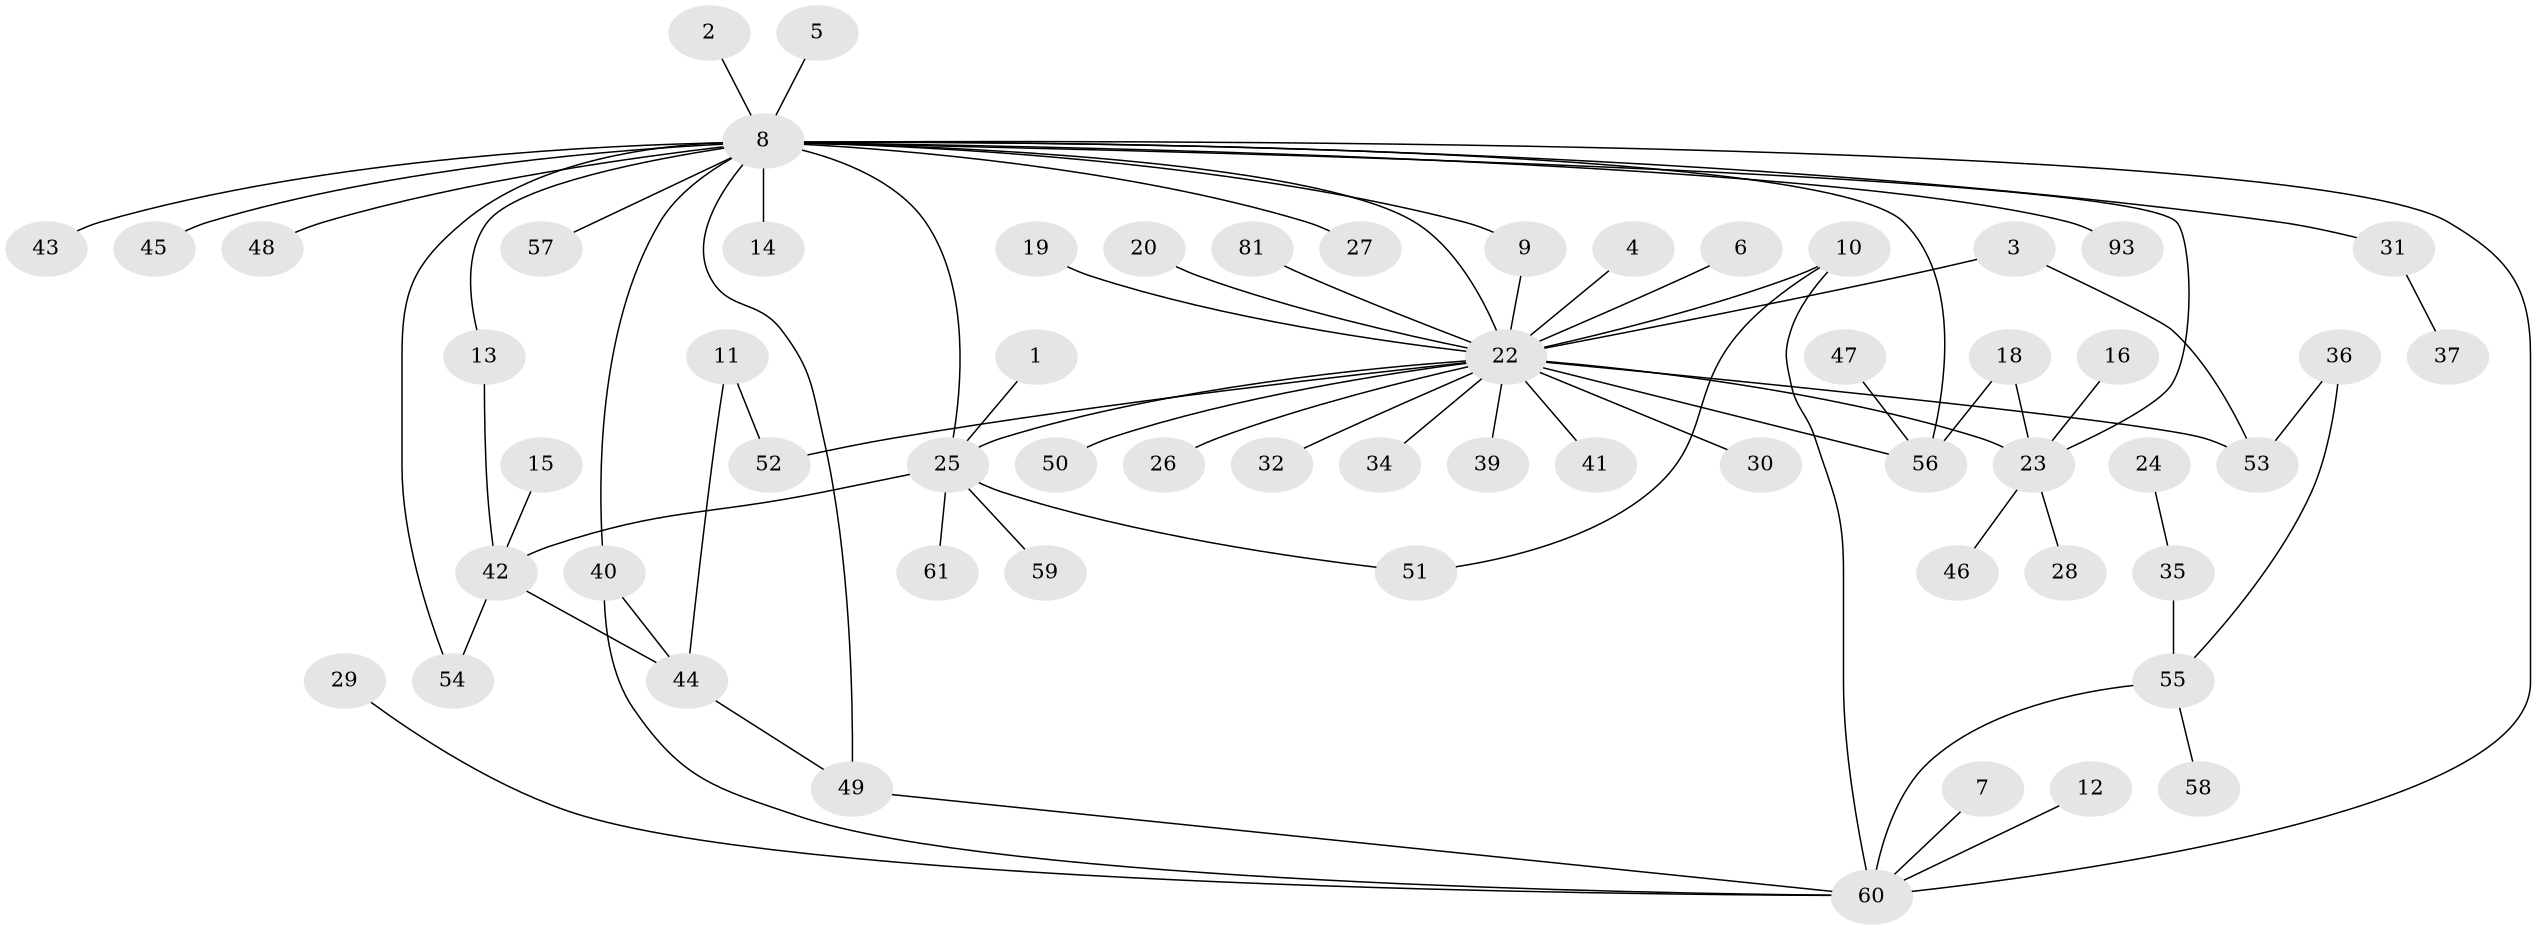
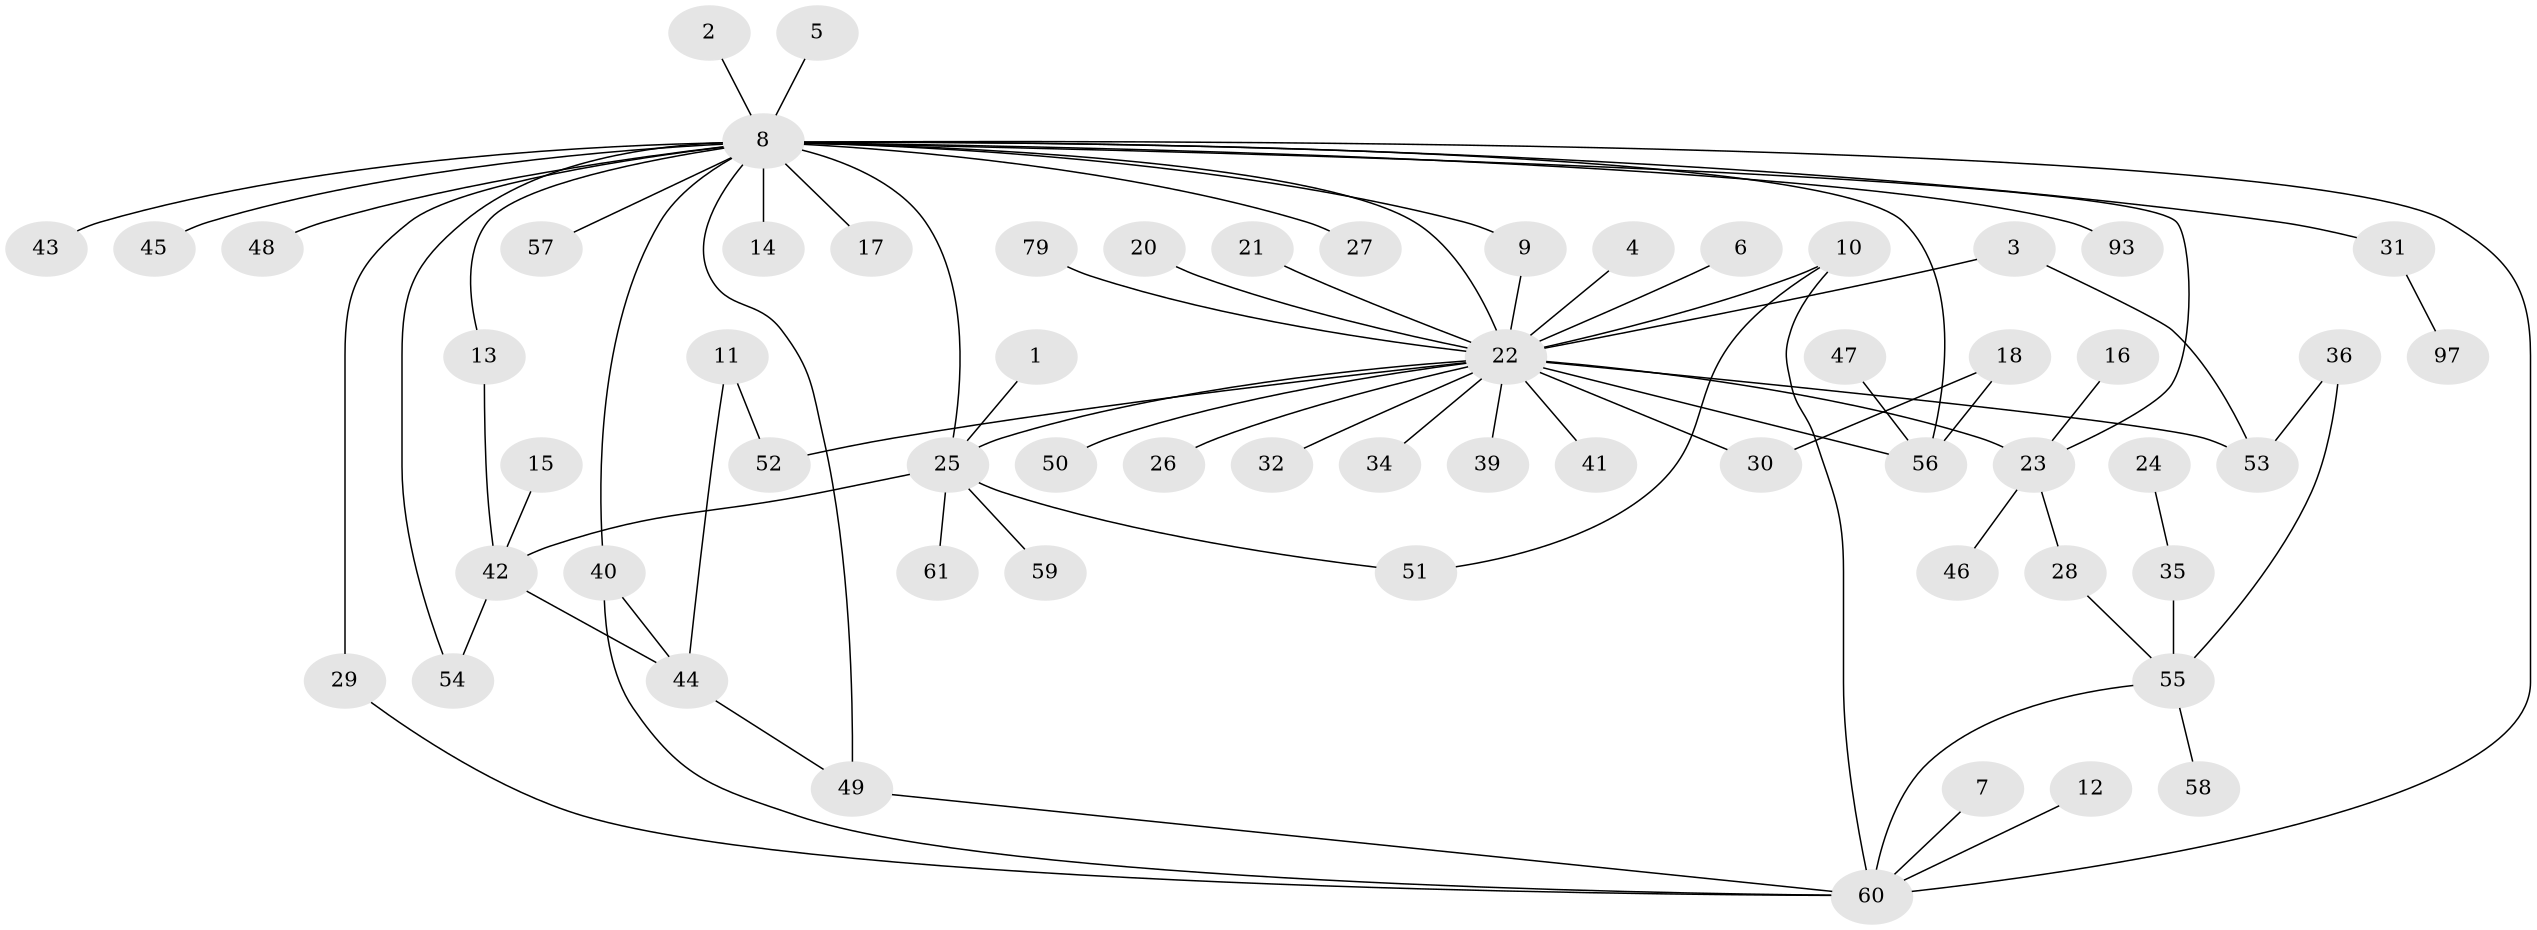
node "17": added
node "19": label "19" -> "79"
node "81": label "81" -> "21"
edge "8" -- "29": added
node "37": label "37" -> "97"
edge "18" -- "23": now "18" -- "30"
edge "28" -- "55": added
